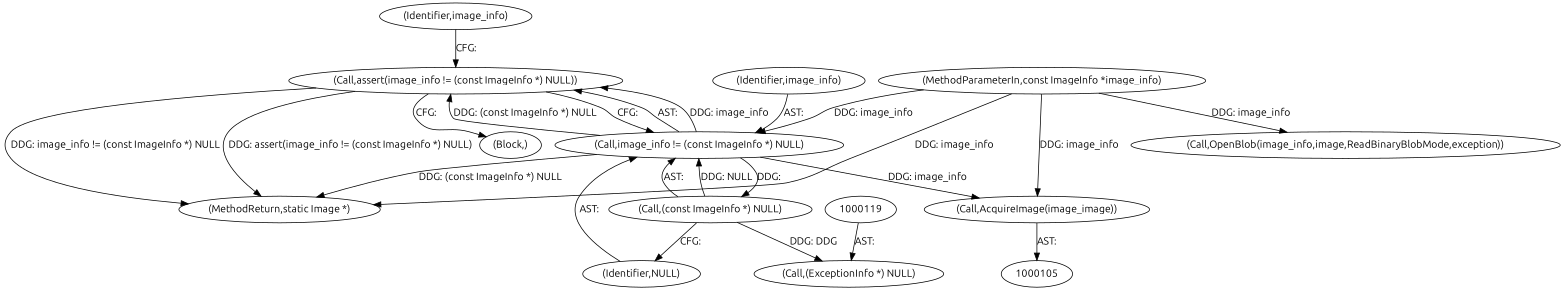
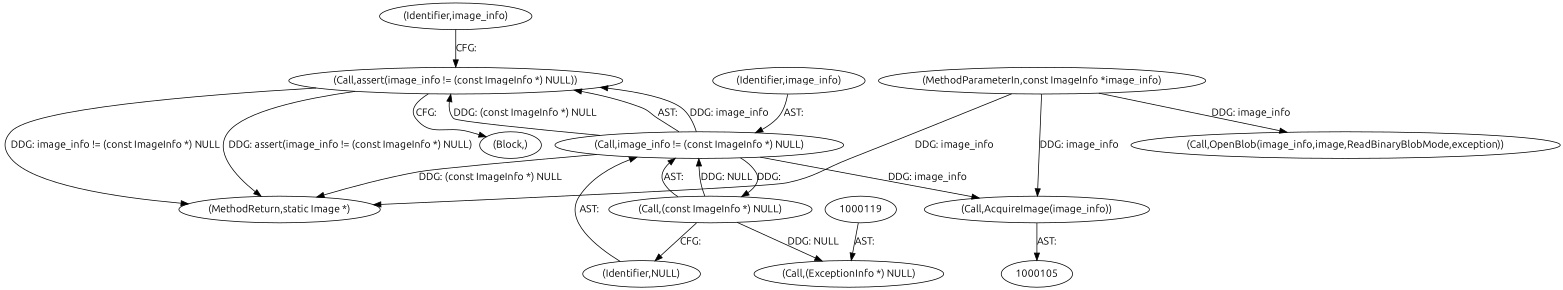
edge "(MethodParameterIn,const ImageInfo *image_info)" -> "(Call,image_info != (const ImageInfo *) NULL)": removed, label "DDG: image_info"
edge "(Call,assert(image_info != (const ImageInfo *) NULL))" -> "(Call,image_info != (const ImageInfo *) NULL)": removed, label "CFG:"
node "(Call,AcquireImage(image_image))": label "(Call,AcquireImage(image_image))" -> "(Call,AcquireImage(image_info))"
edge "(Call,(const ImageInfo *) NULL)" -> "(Call,(ExceptionInfo *) NULL)": label "DDG: DDG" -> "DDG: NULL"
